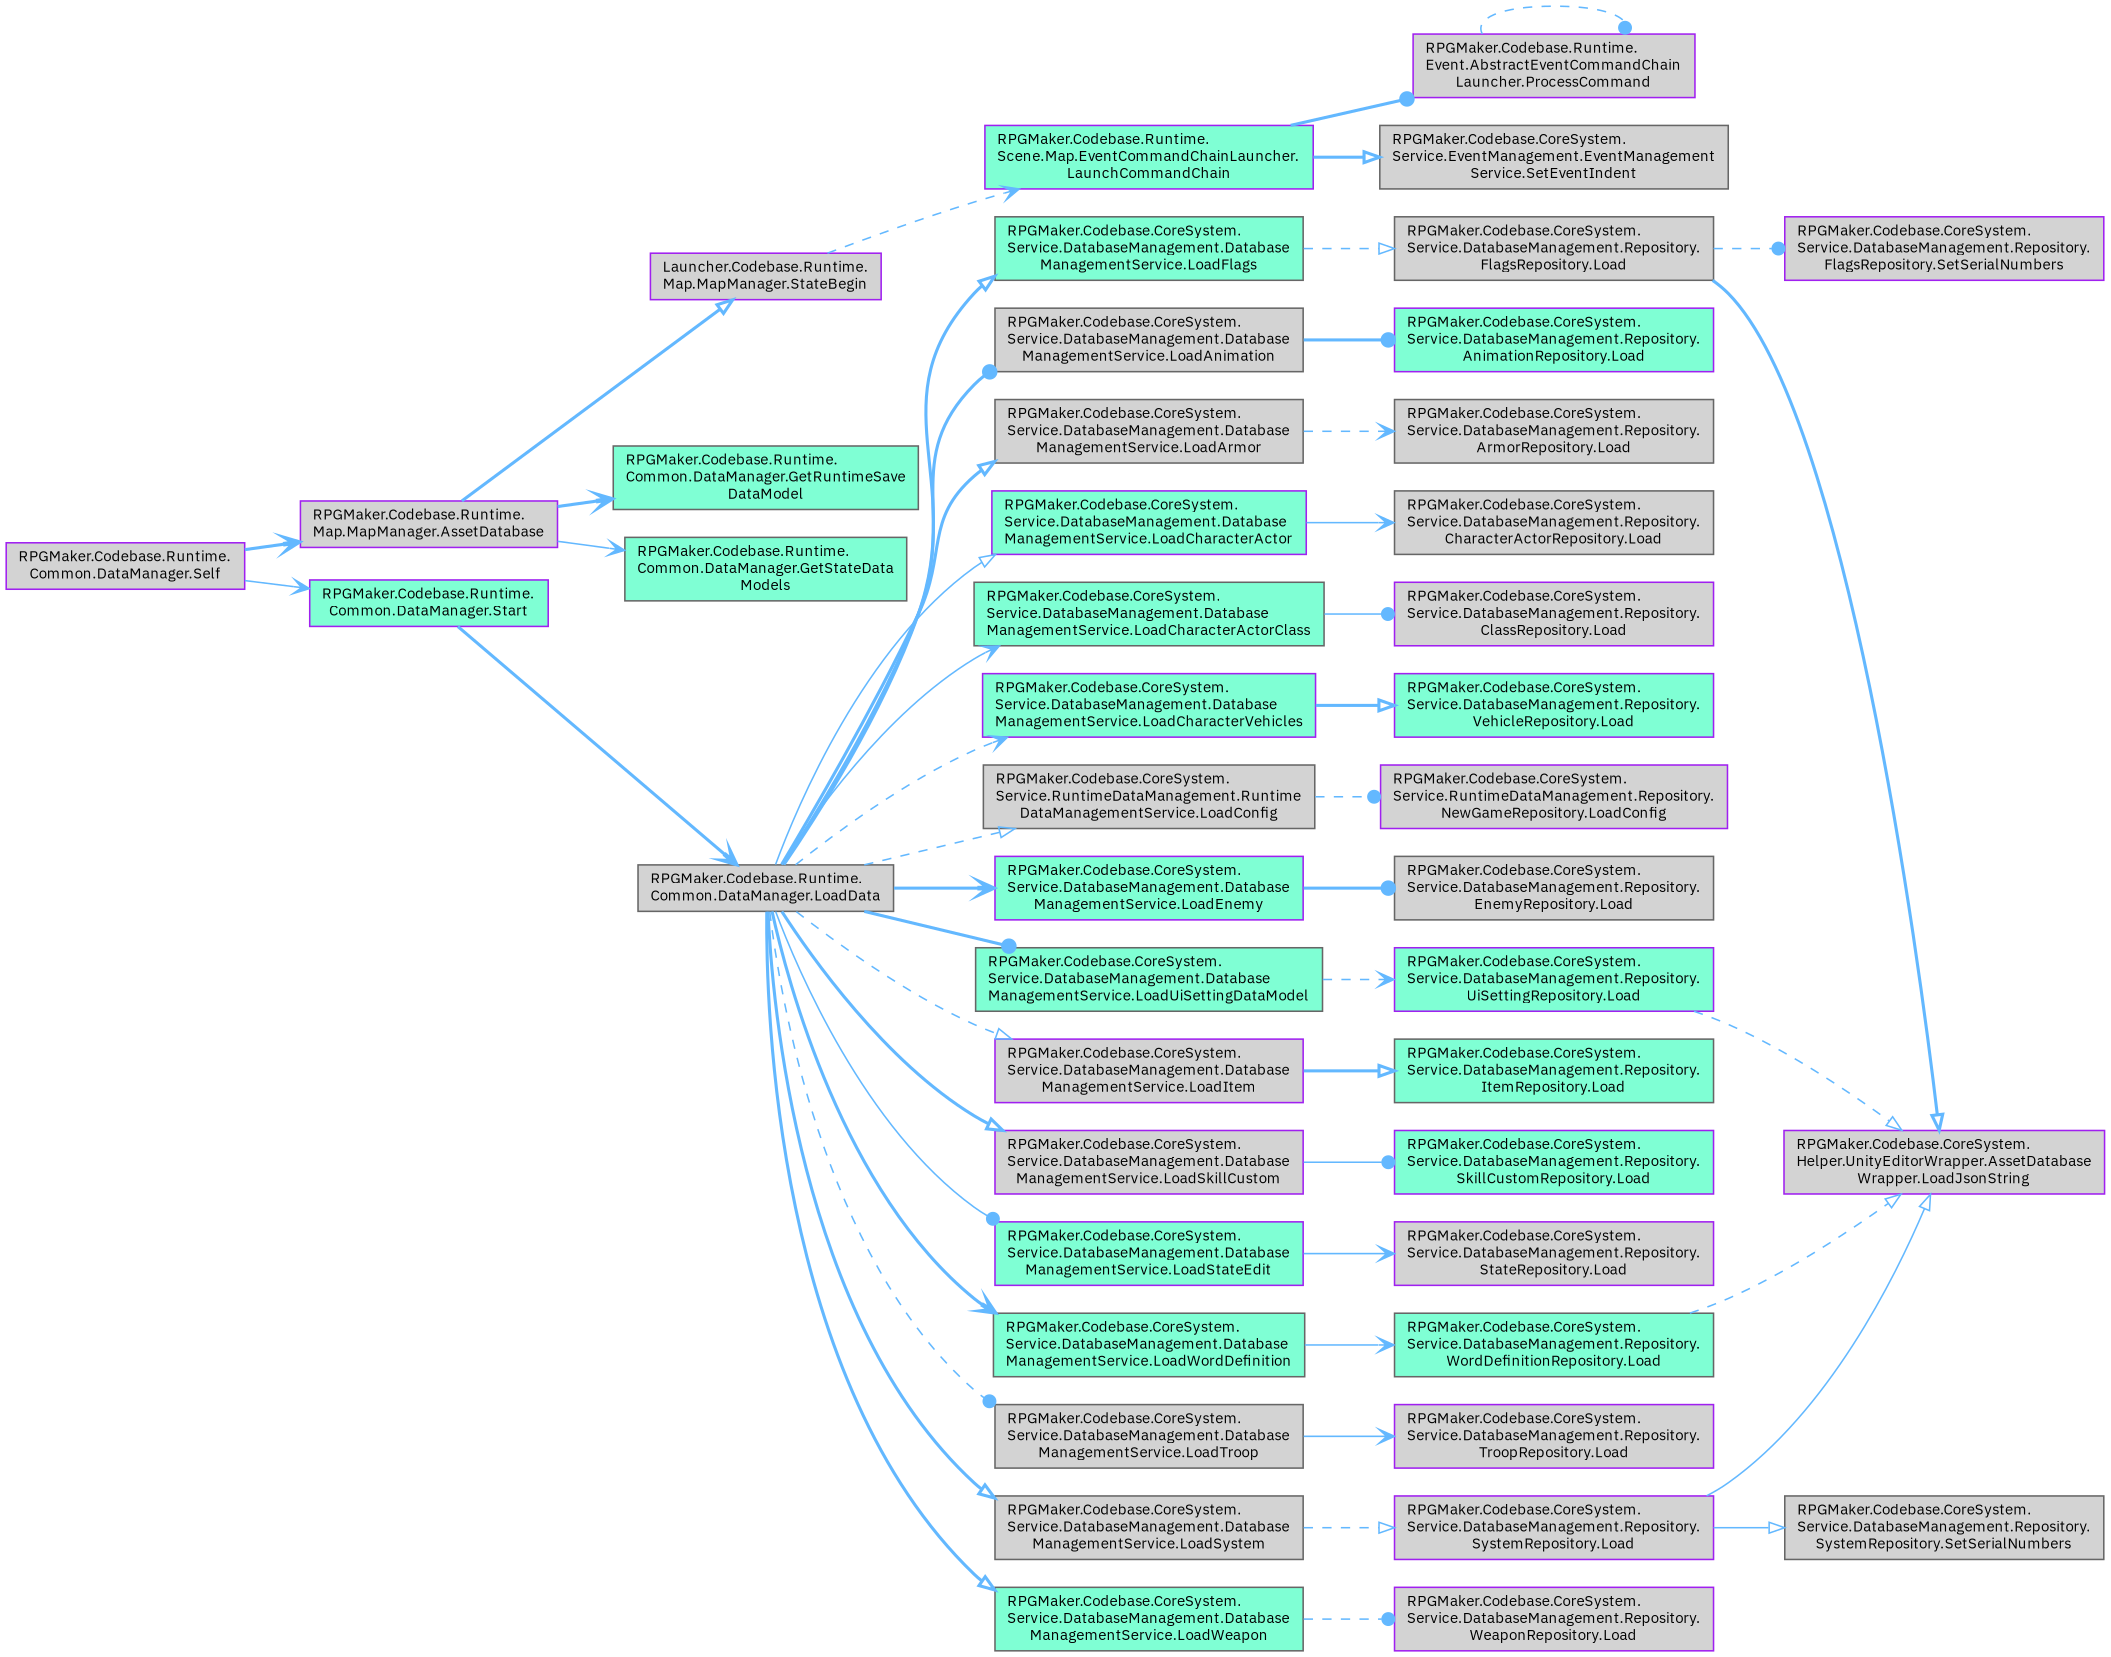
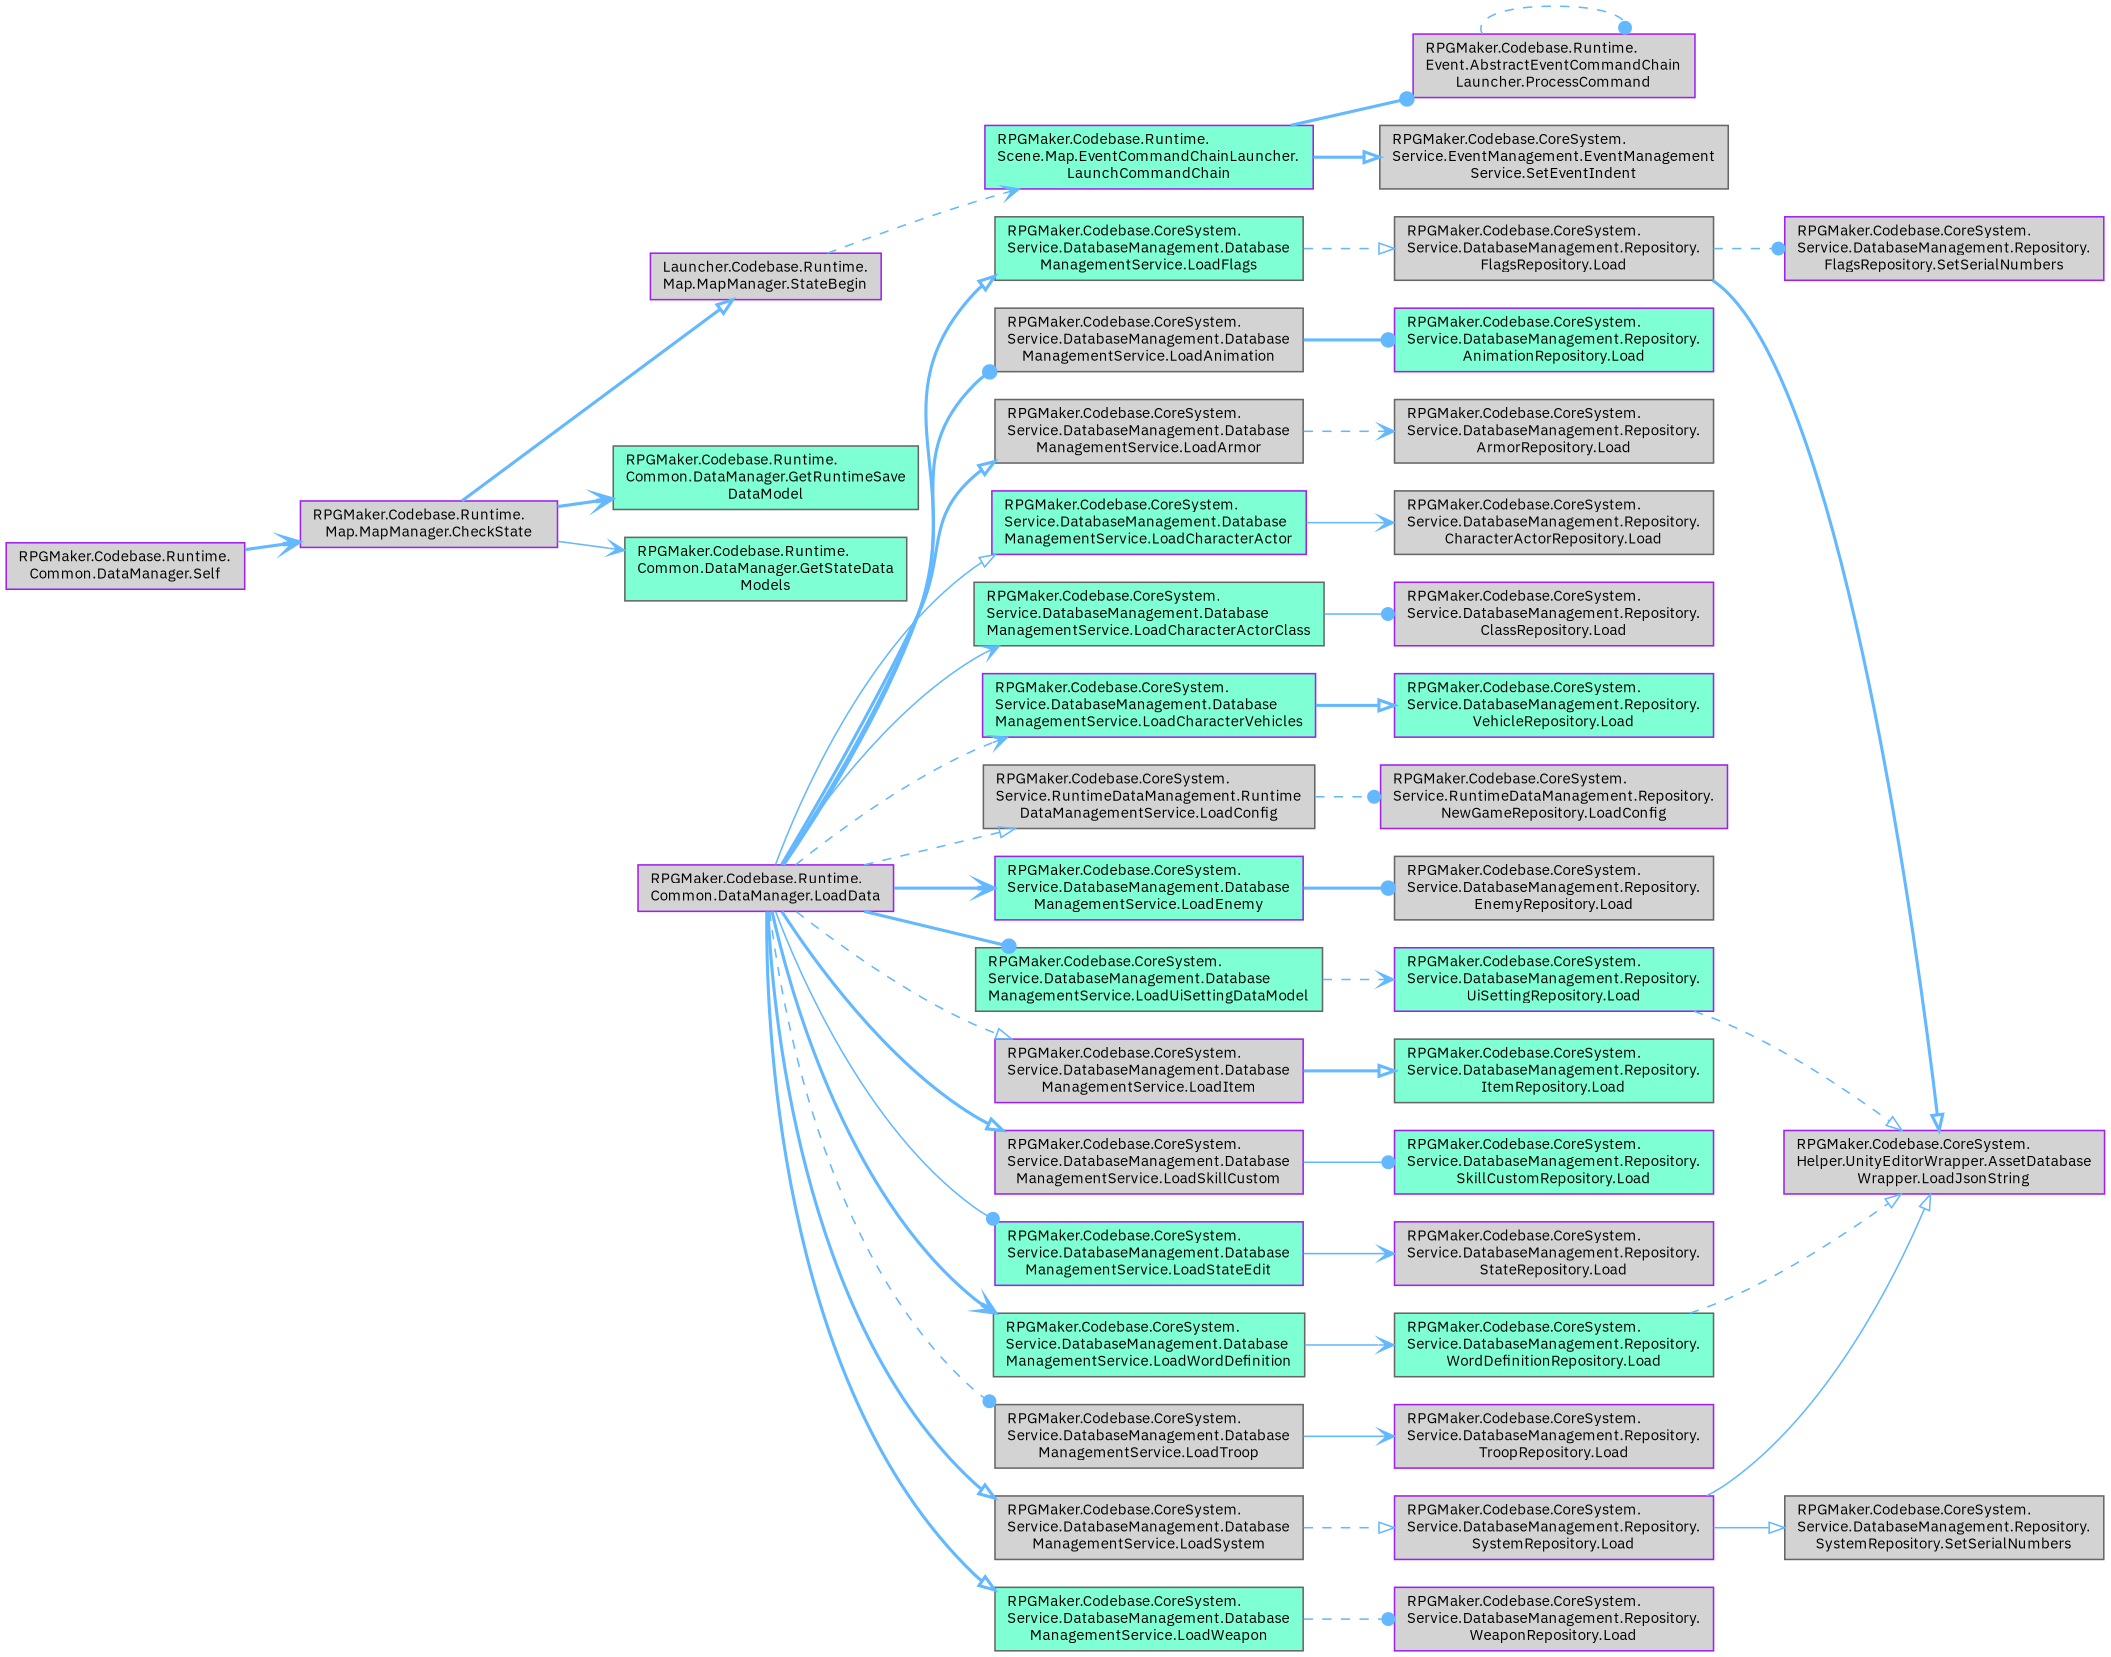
node "RPGMaker.Codebase.Runtime. Map.MapManager.AssetDatabase": label "RPGMaker.Codebase.Runtime. Map.MapManager.AssetDatabase" -> "RPGMaker.Codebase.Runtime. Map.MapManager.CheckState"
node "RPGMaker.Codebase.Runtime. Common.DataManager.Start": removed
node "RPGMaker.Codebase.Runtime. Common.DataManager.LoadData": color gray40 -> purple
